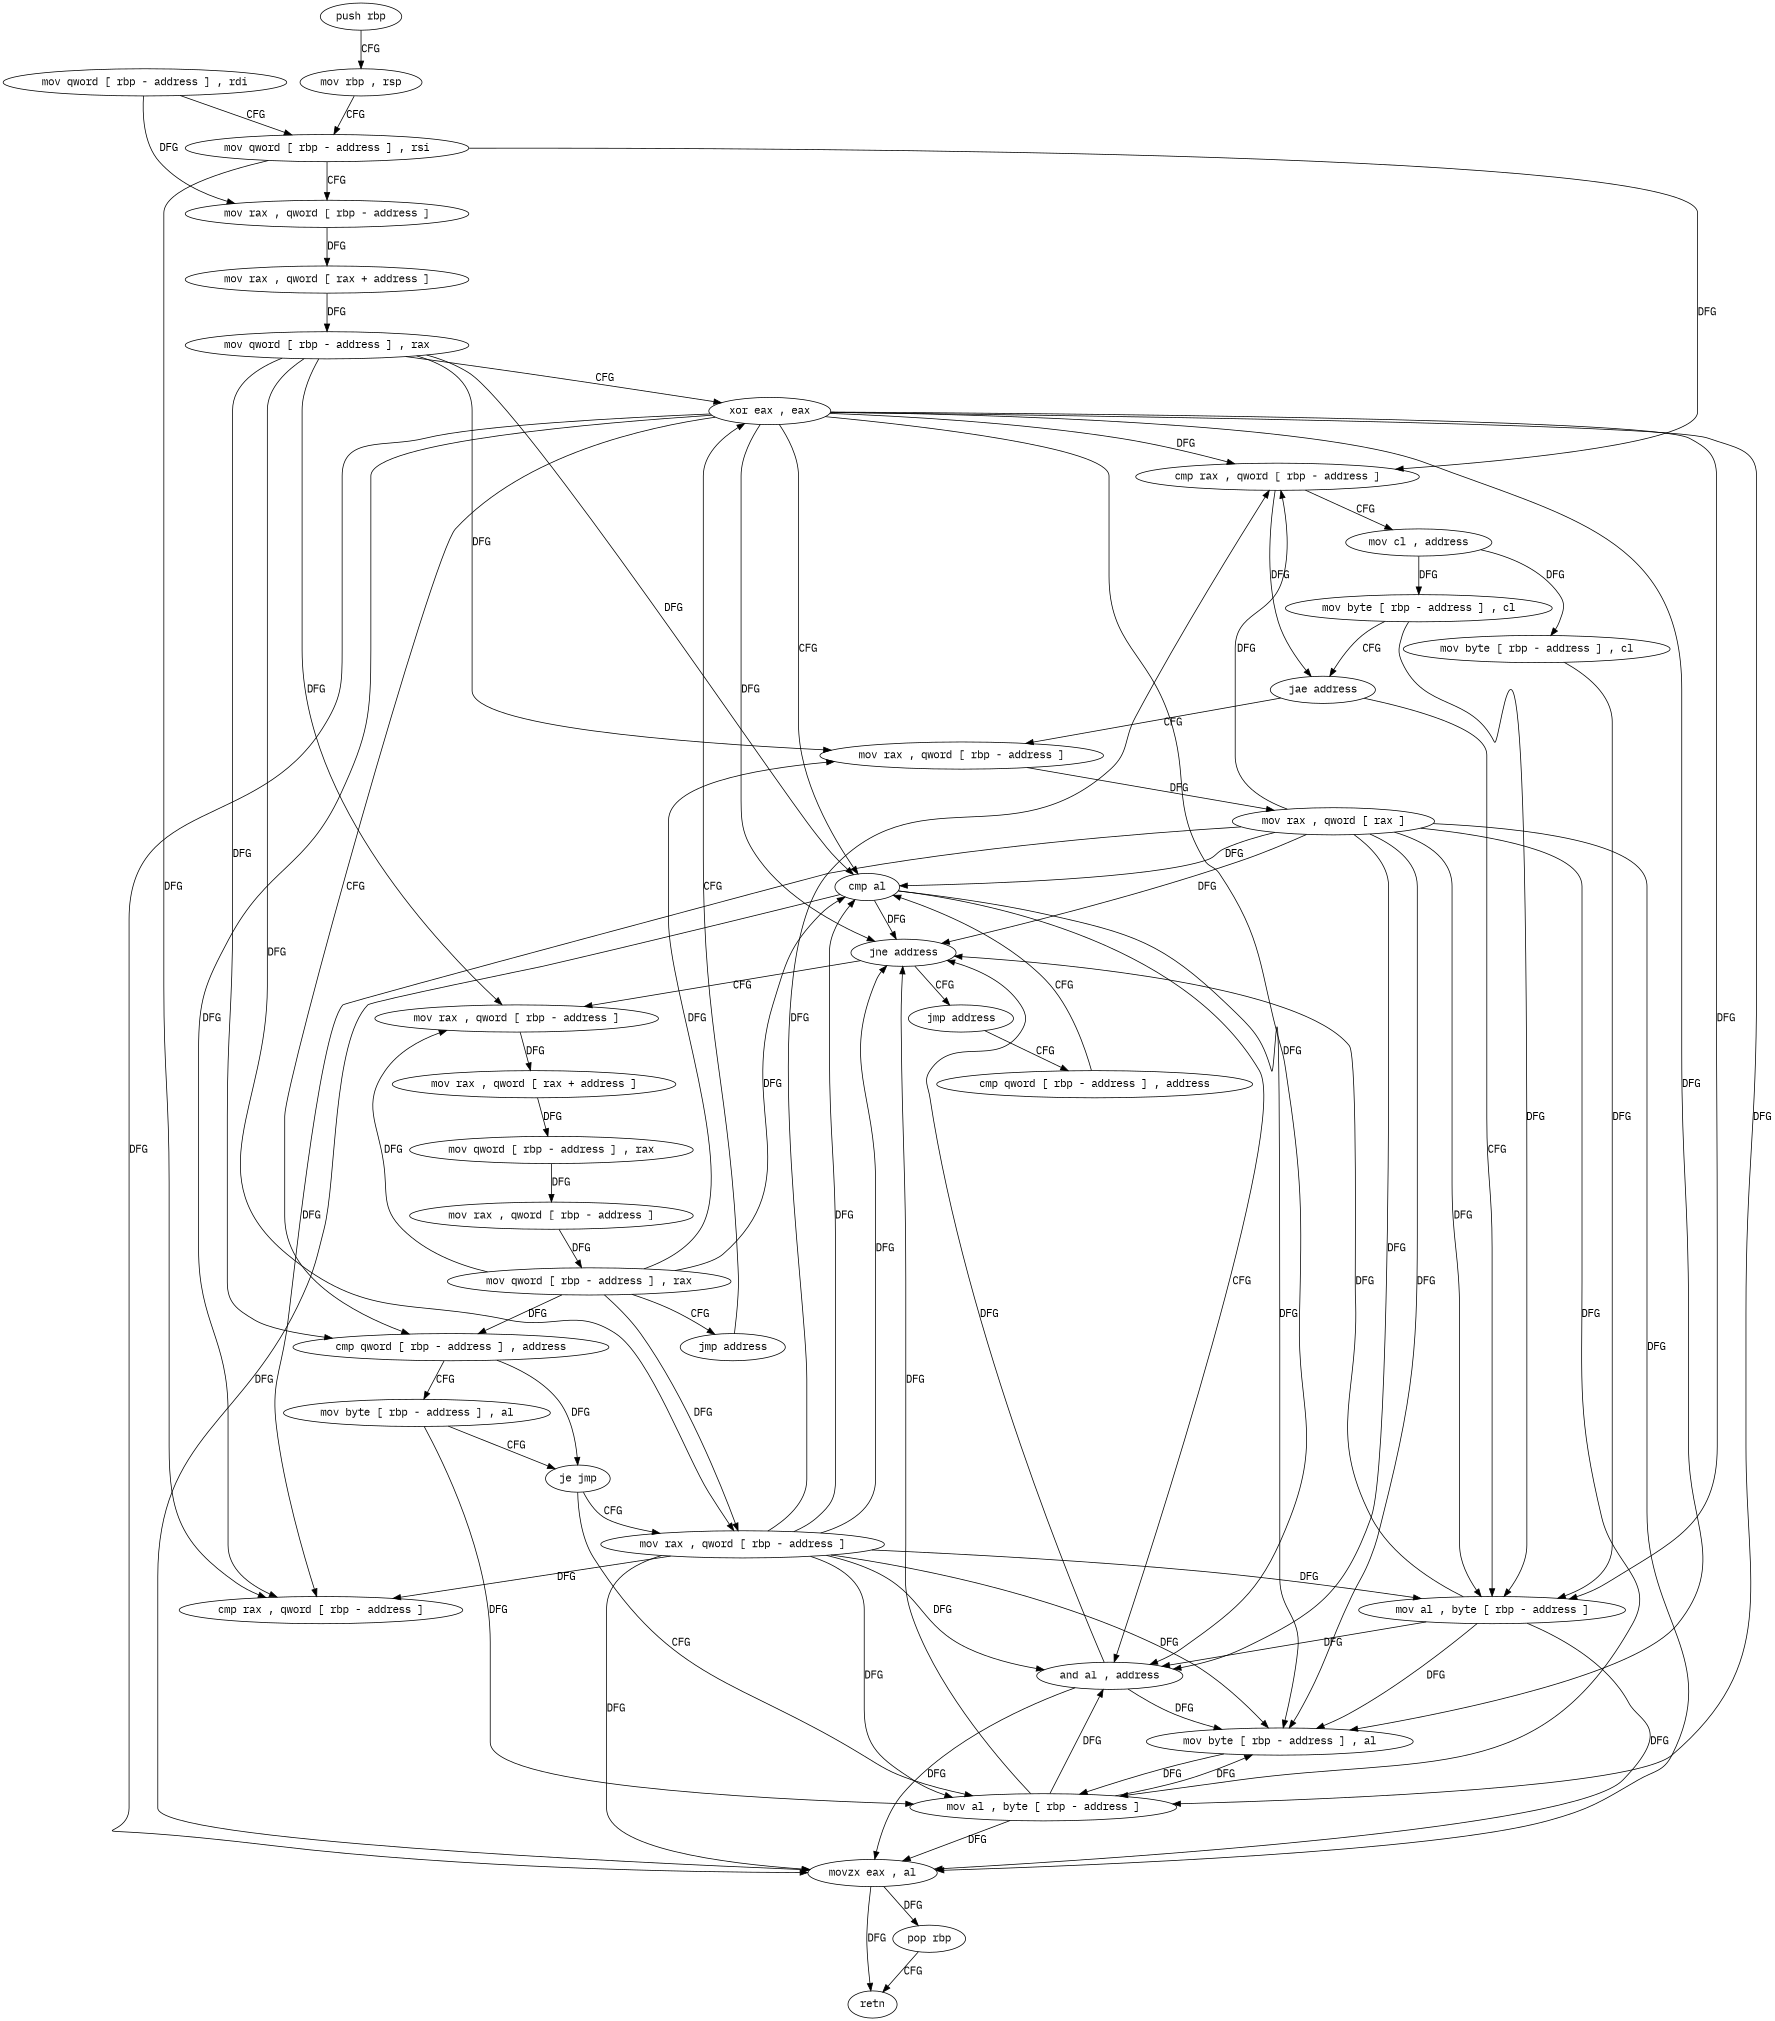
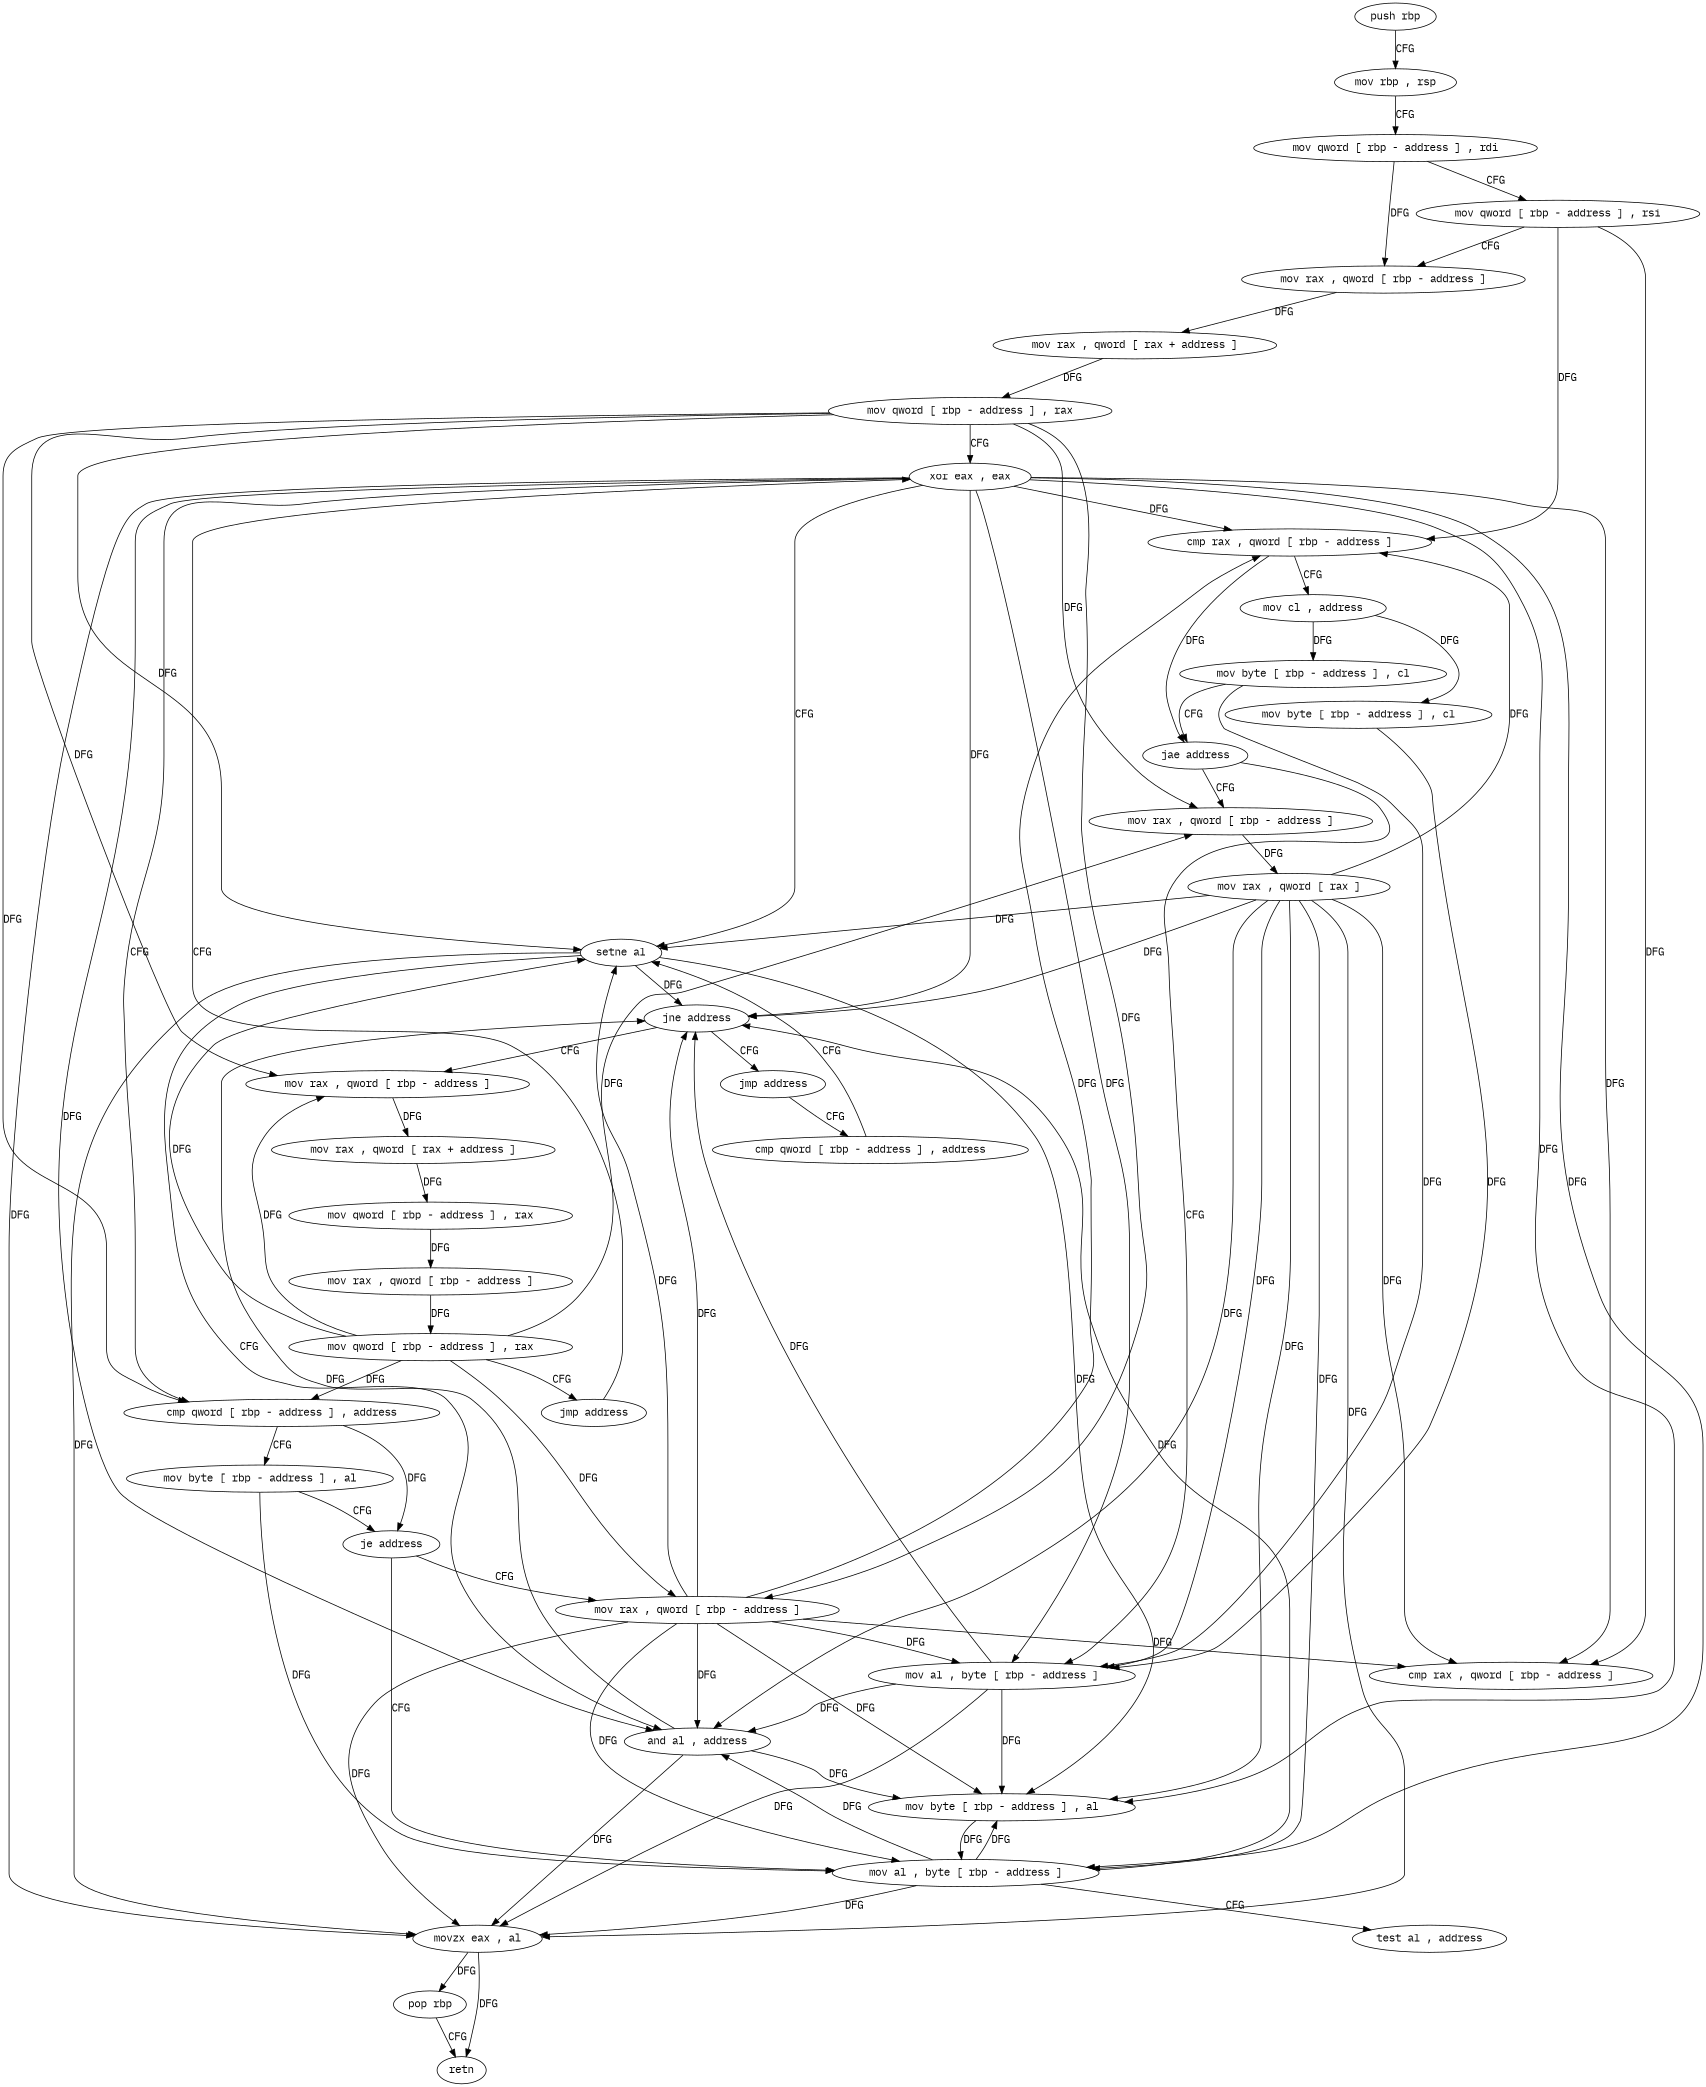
edge "mov rbp , rsp" -> "mov qword [ rbp - address ] , rsi": now "mov rbp , rsp" -> "mov qword [ rbp - address ] , rdi"
node "cmp al": label "cmp al" -> "setne al"
node "je jmp": label "je jmp" -> "je address"
node "test al , address": added
